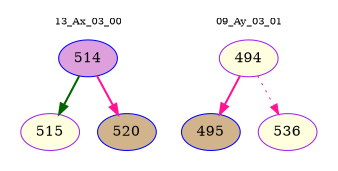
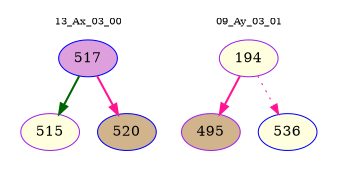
node "514": label "514" -> "517"
node "494": label "494" -> "194"
node "495": color blue -> purple
node "536": color purple -> blue
